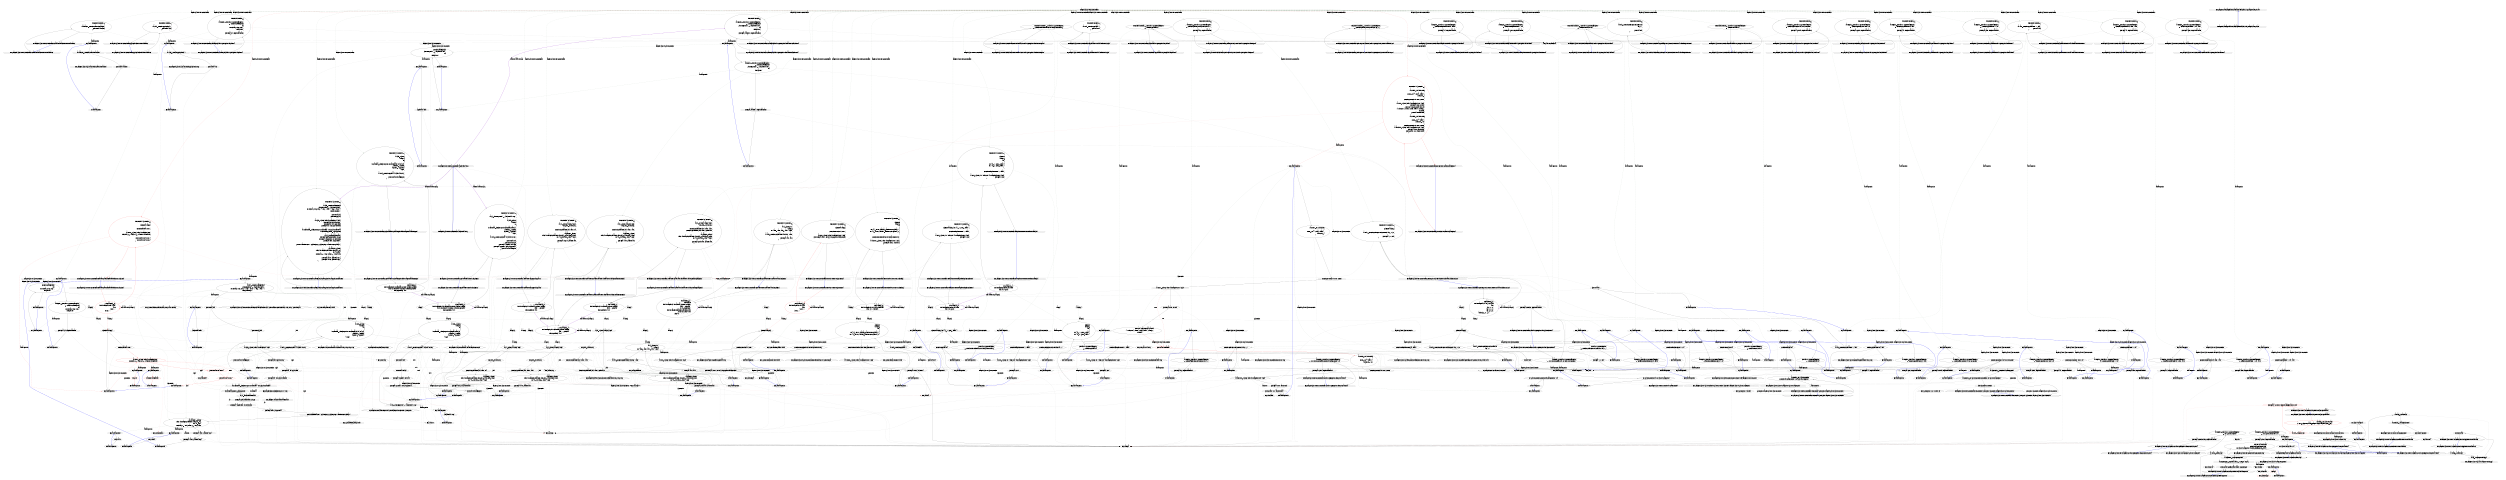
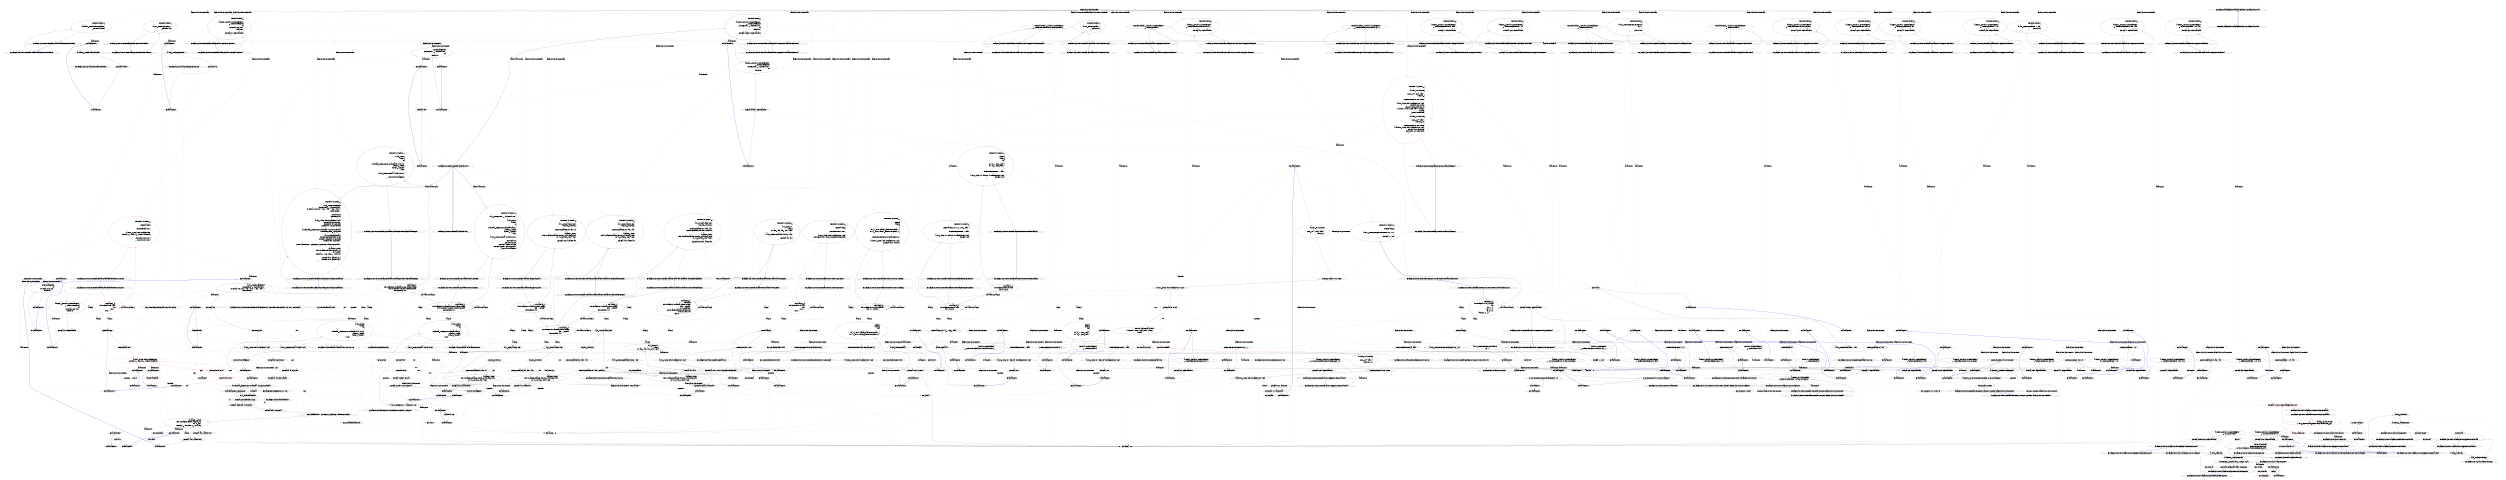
node "connection.GetJobData(null)": label "connection.GetJobData(null)" -> "parameter.GetJobData(null)"
node "Exit HangFire.NotEqual.Tests.StorageFacts.CreateStorage()": label "Exit HangFire.NotEqual.Tests.StorageFacts.CreateStorage()" -> "Exit HangFire.SqlServer.Tests.StorageFacts.CreateStorage()"
